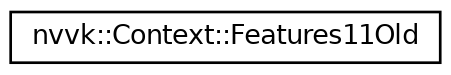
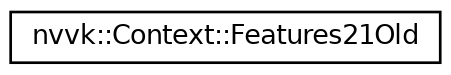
node "nvvk::Context::Features11Old": label "nvvk::Context::Features11Old" -> "nvvk::Context::Features21Old"
